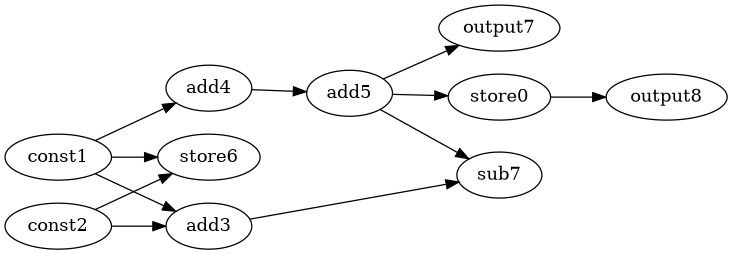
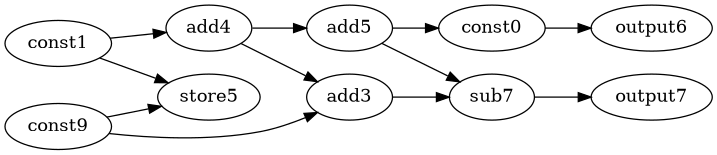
edge "add5" -> "output7": now "sub7" -> "output7"
node "store0": label "store0" -> "const0"
node "output8": label "output8" -> "output6"
node "store6": label "store6" -> "store5"
edge "const1" -> "add3": now "add4" -> "add3"
node "const2": label "const2" -> "const9"
